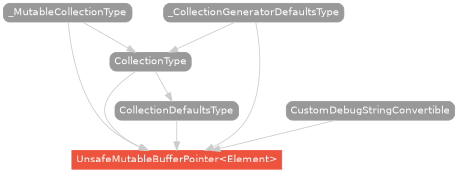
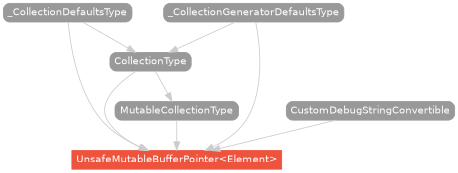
node "_MutableCollectionType": label "_MutableCollectionType" -> "_CollectionDefaultsType"
node "CollectionDefaultsType": label "CollectionDefaultsType" -> "MutableCollectionType"
